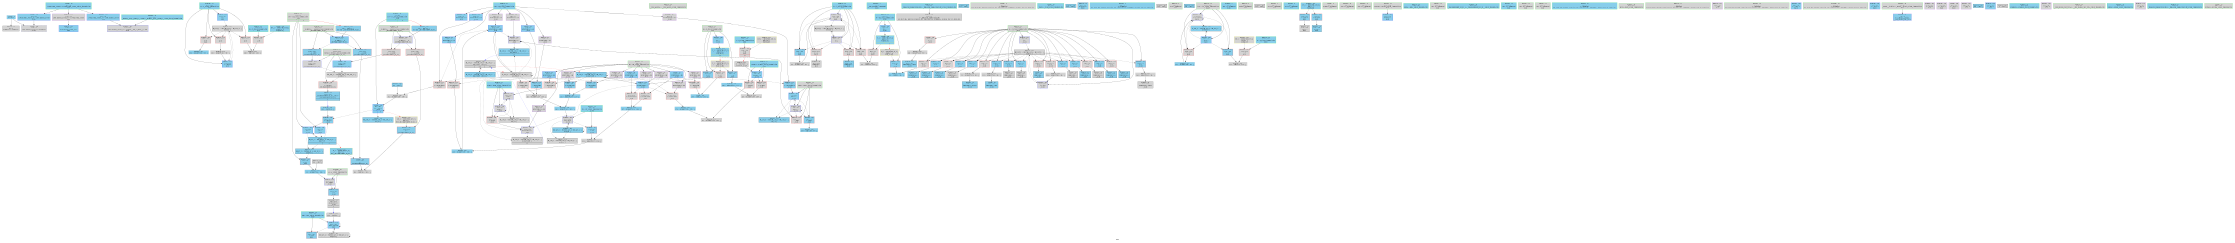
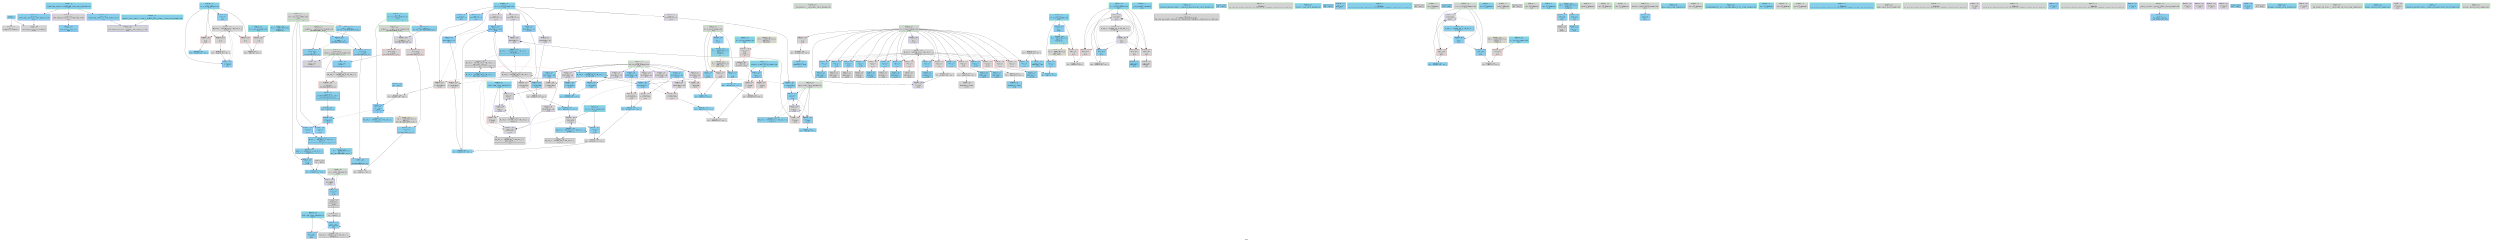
edge "NodeID: 127" -> "NodeID: 273": reversed
